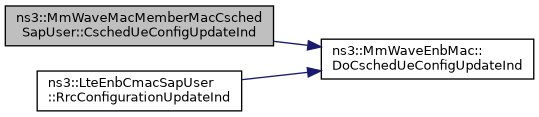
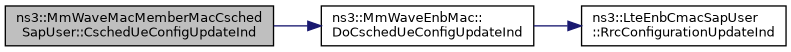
edge "ns3::LteEnbCmacSapUser ::RrcConfigurationUpdateInd" -> "ns3::MmWaveEnbMac:: DoCschedUeConfigUpdateInd": reversed
